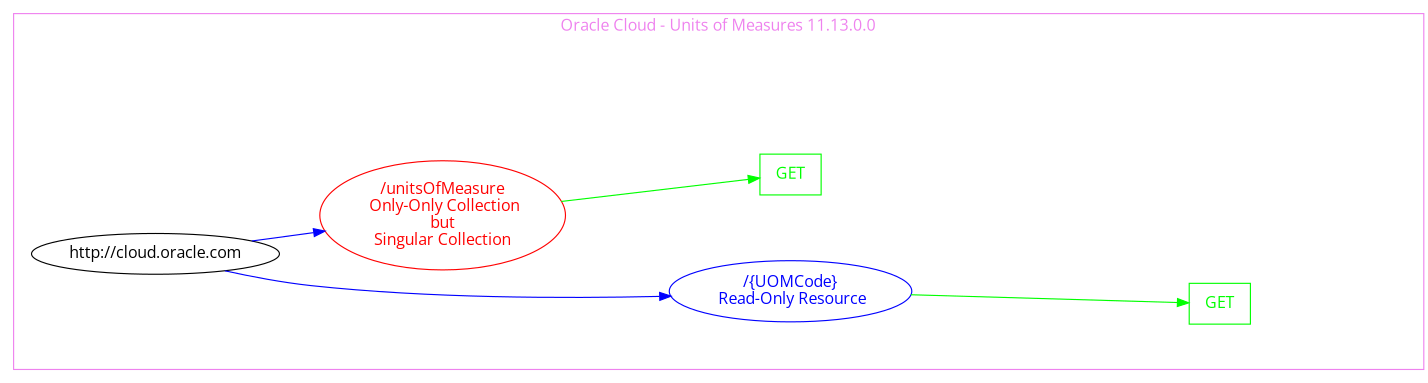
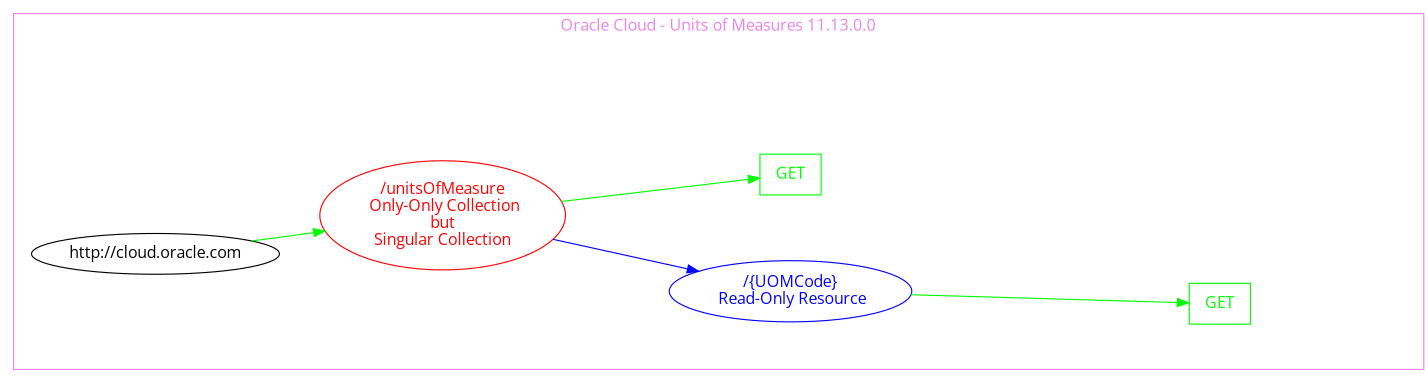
edge "http://cloud.oracle.com" -> "/unitsOfMeasure Only-Only Collection but Singular Collection": color blue -> green
edge "http://cloud.oracle.com" -> "/{UOMCode} Read-Only Resource": now "/unitsOfMeasure Only-Only Collection but Singular Collection" -> "/{UOMCode} Read-Only Resource"
